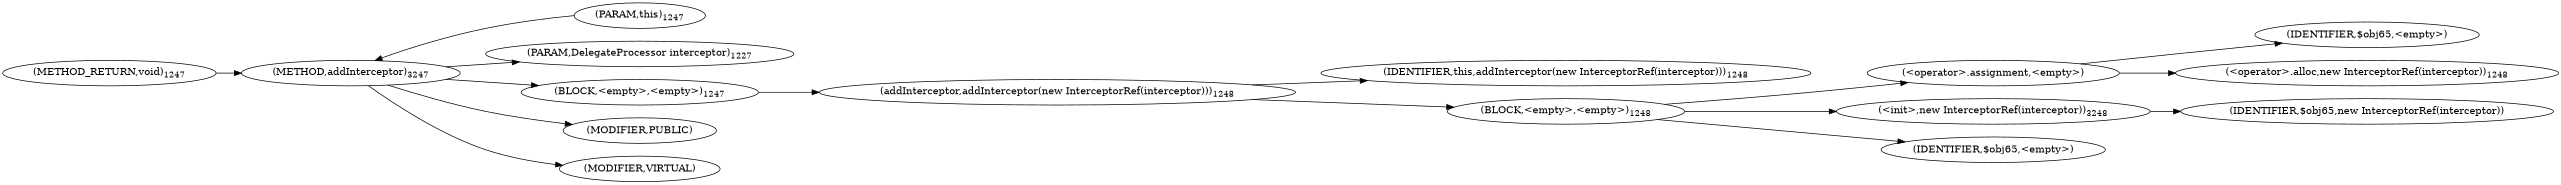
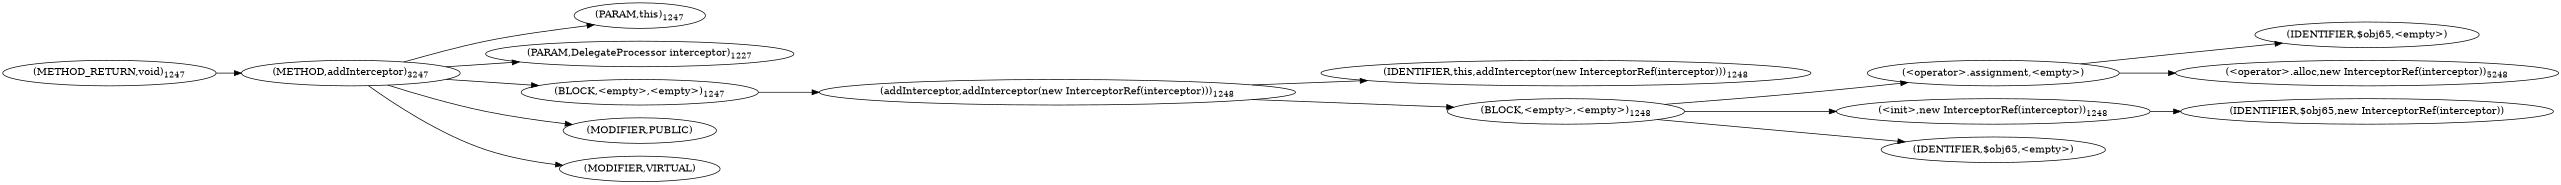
edge "(PARAM,this)" -> "(METHOD,addInterceptor)": reversed
node "(<operator>.alloc,new InterceptorRef(interceptor))": text "1248" -> "5248"
node "(<init>,new InterceptorRef(interceptor))": text "3248" -> "1248"
